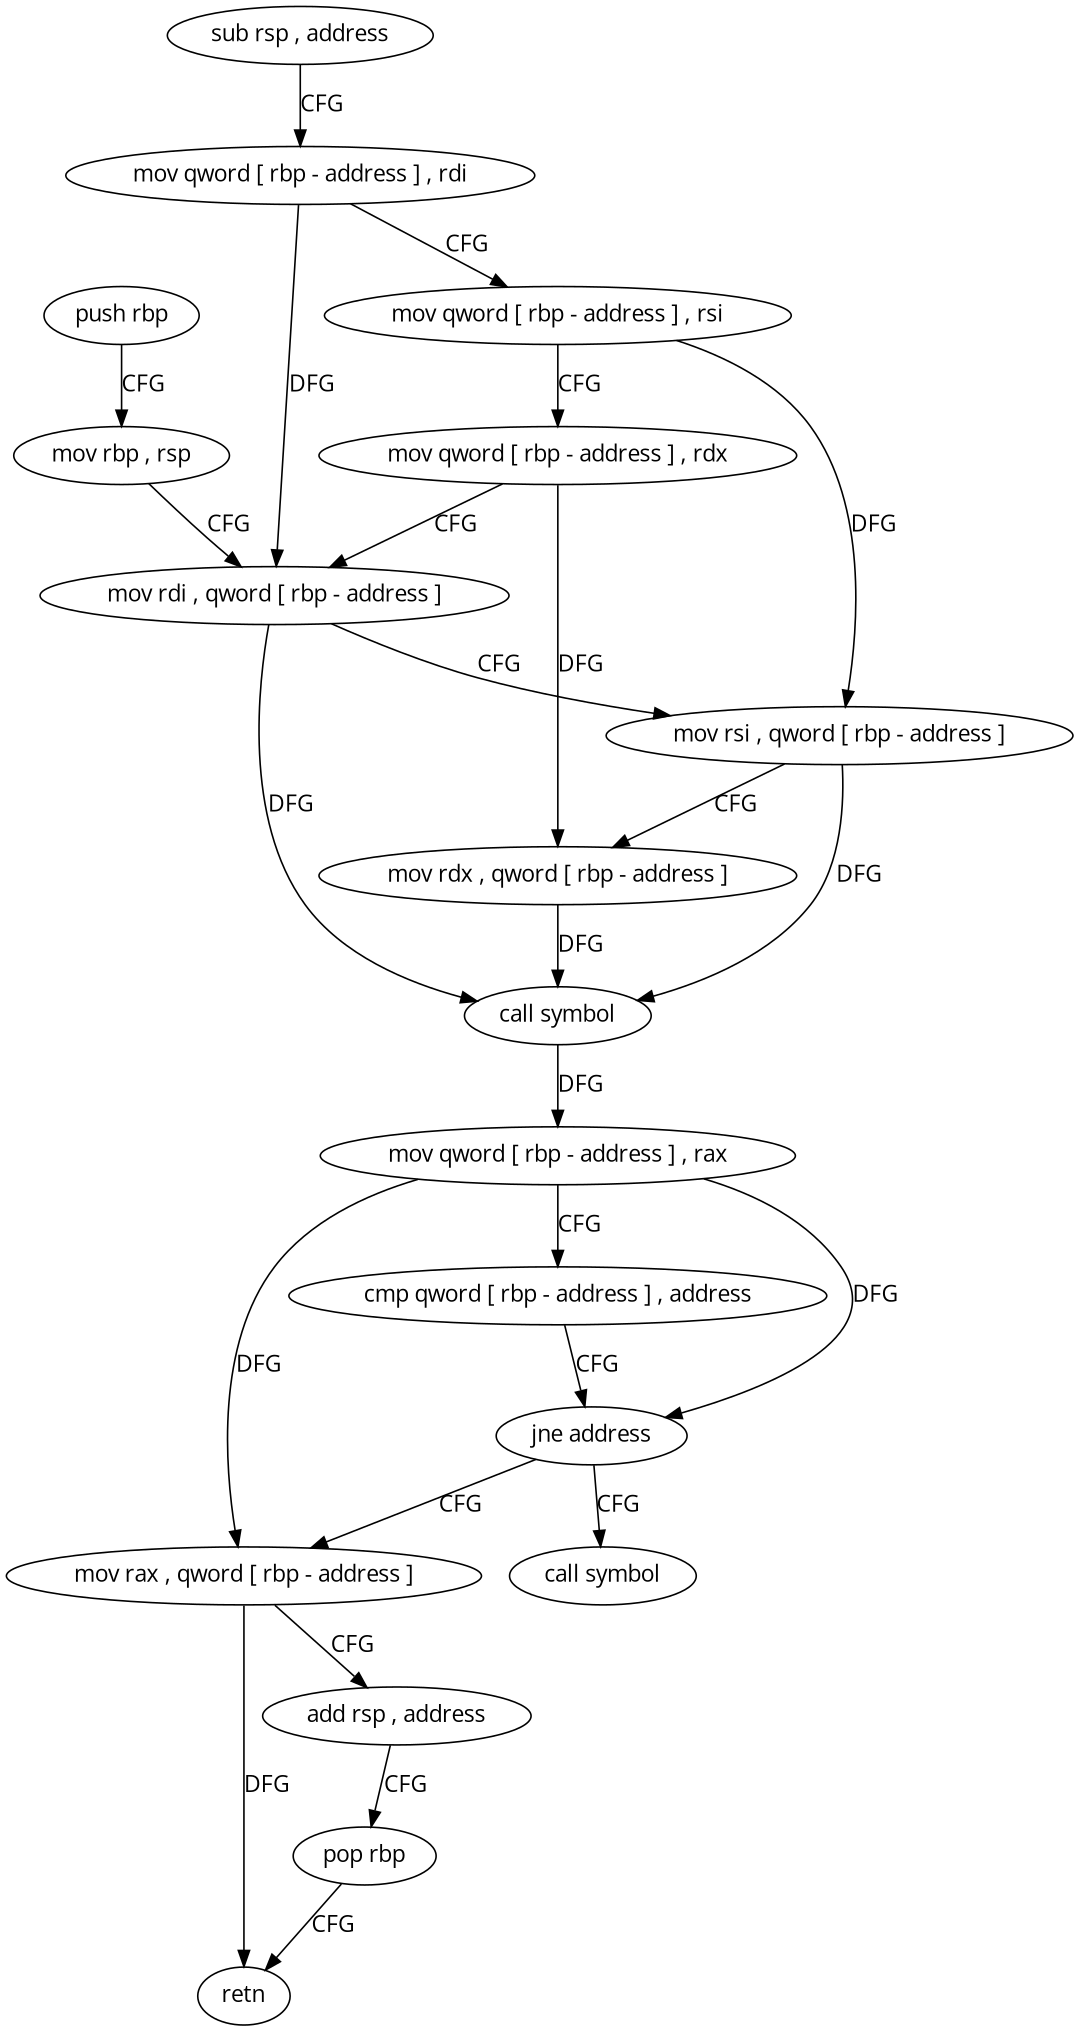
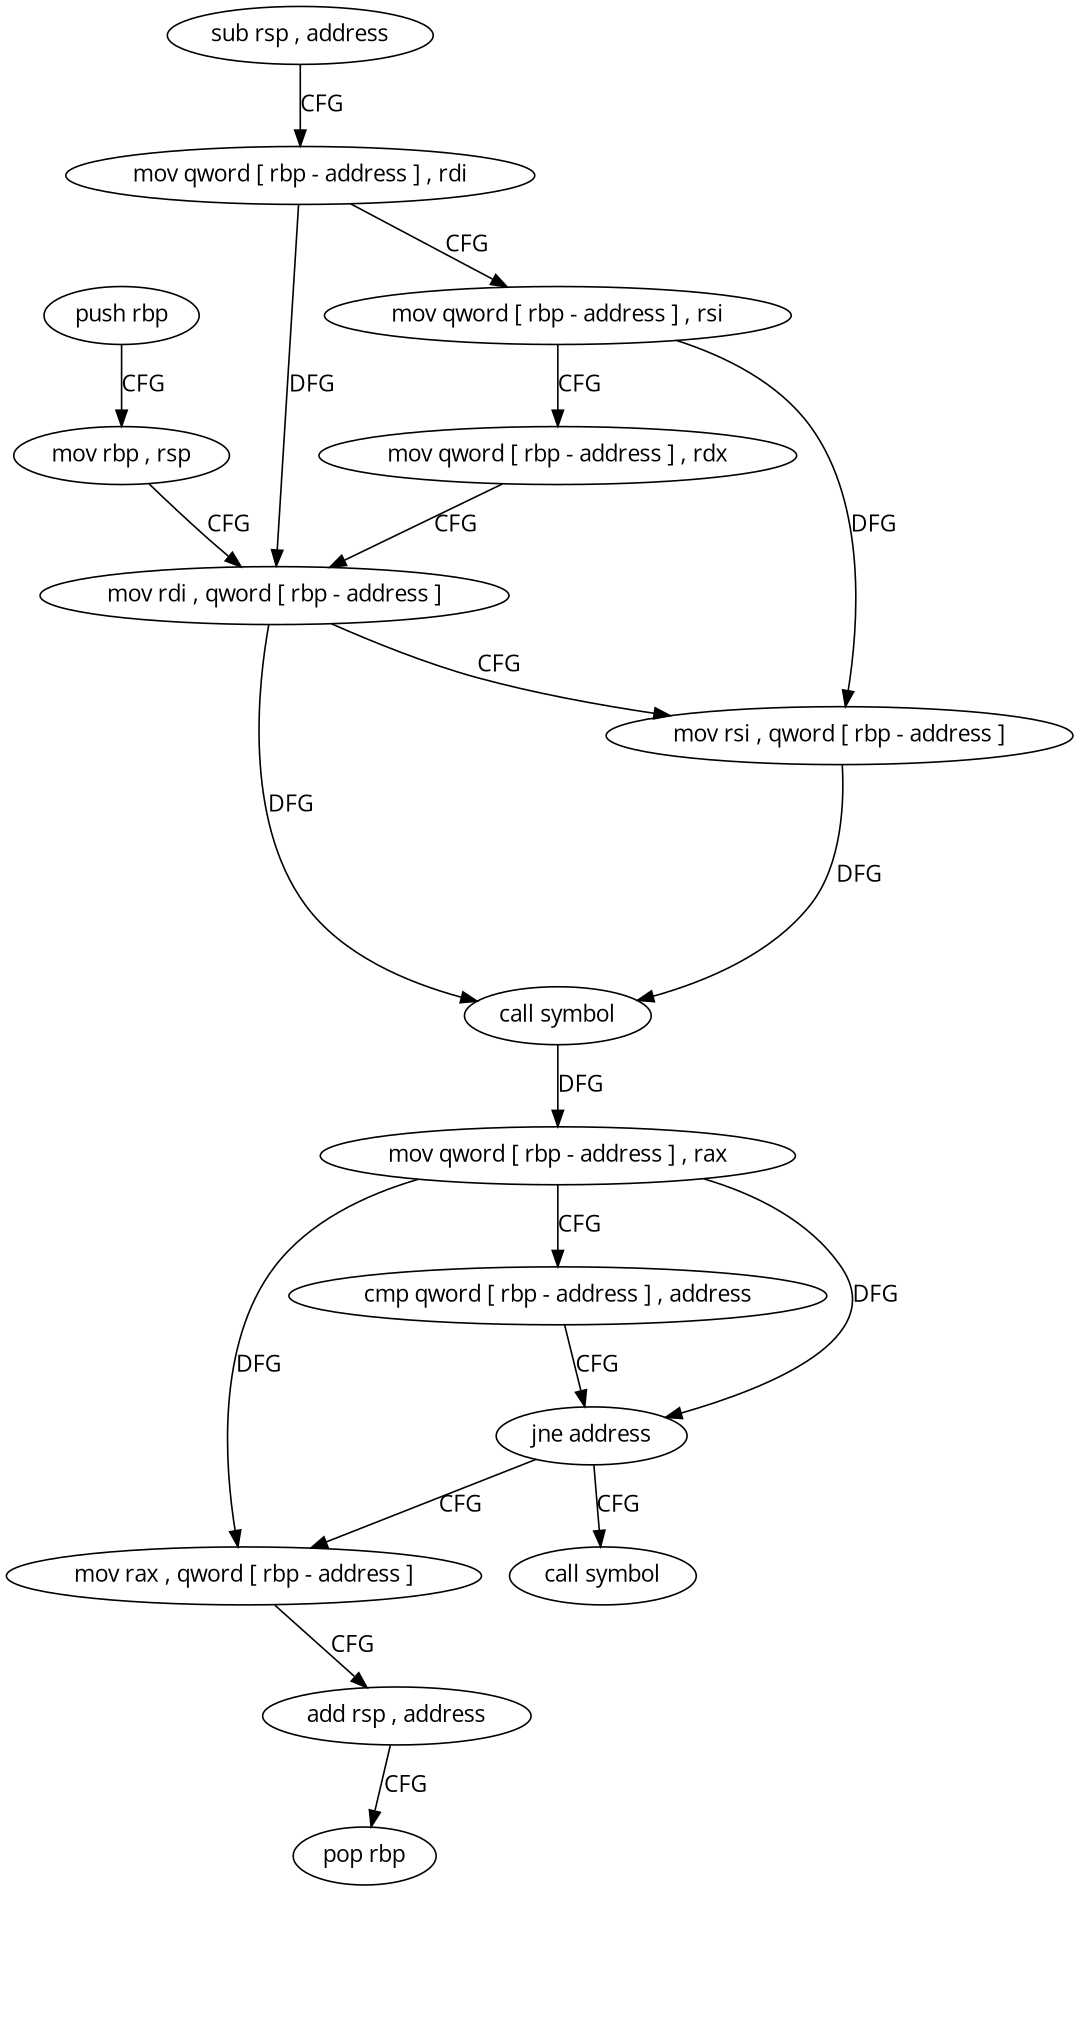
node "mov rdx , qword [ rbp - address ]": removed
node "retn": removed
